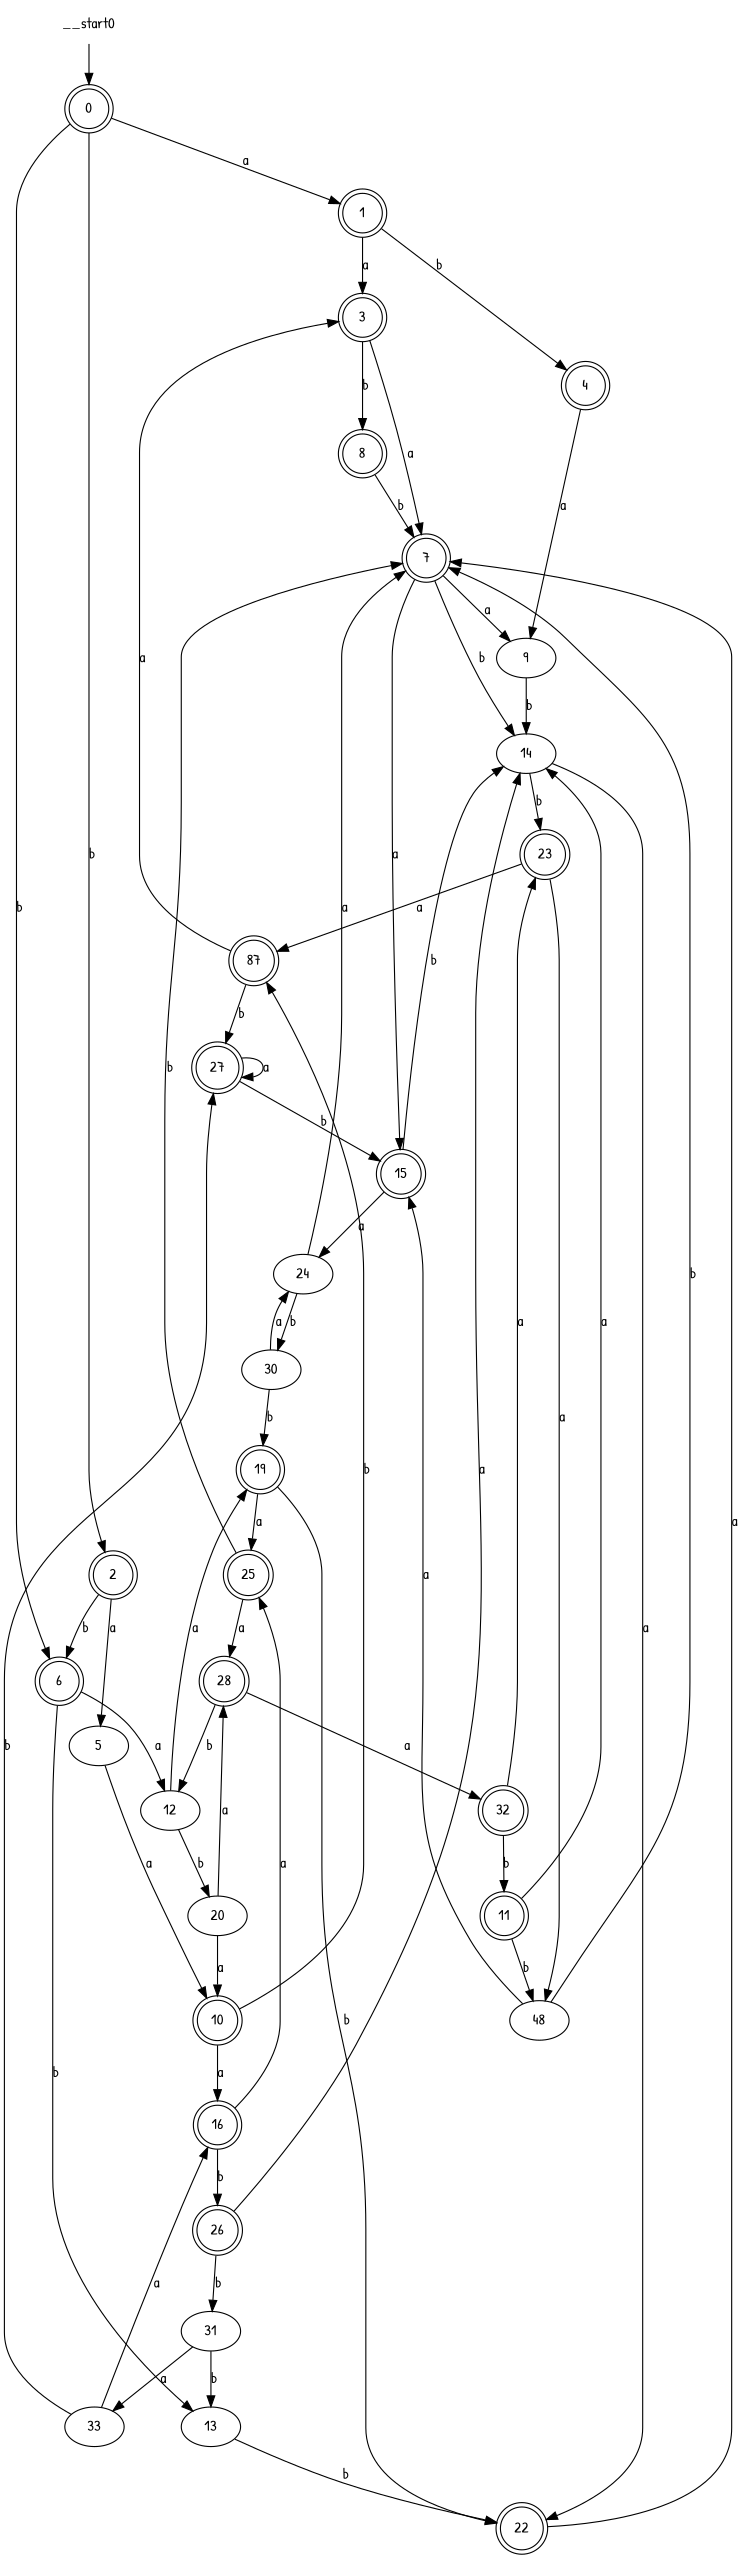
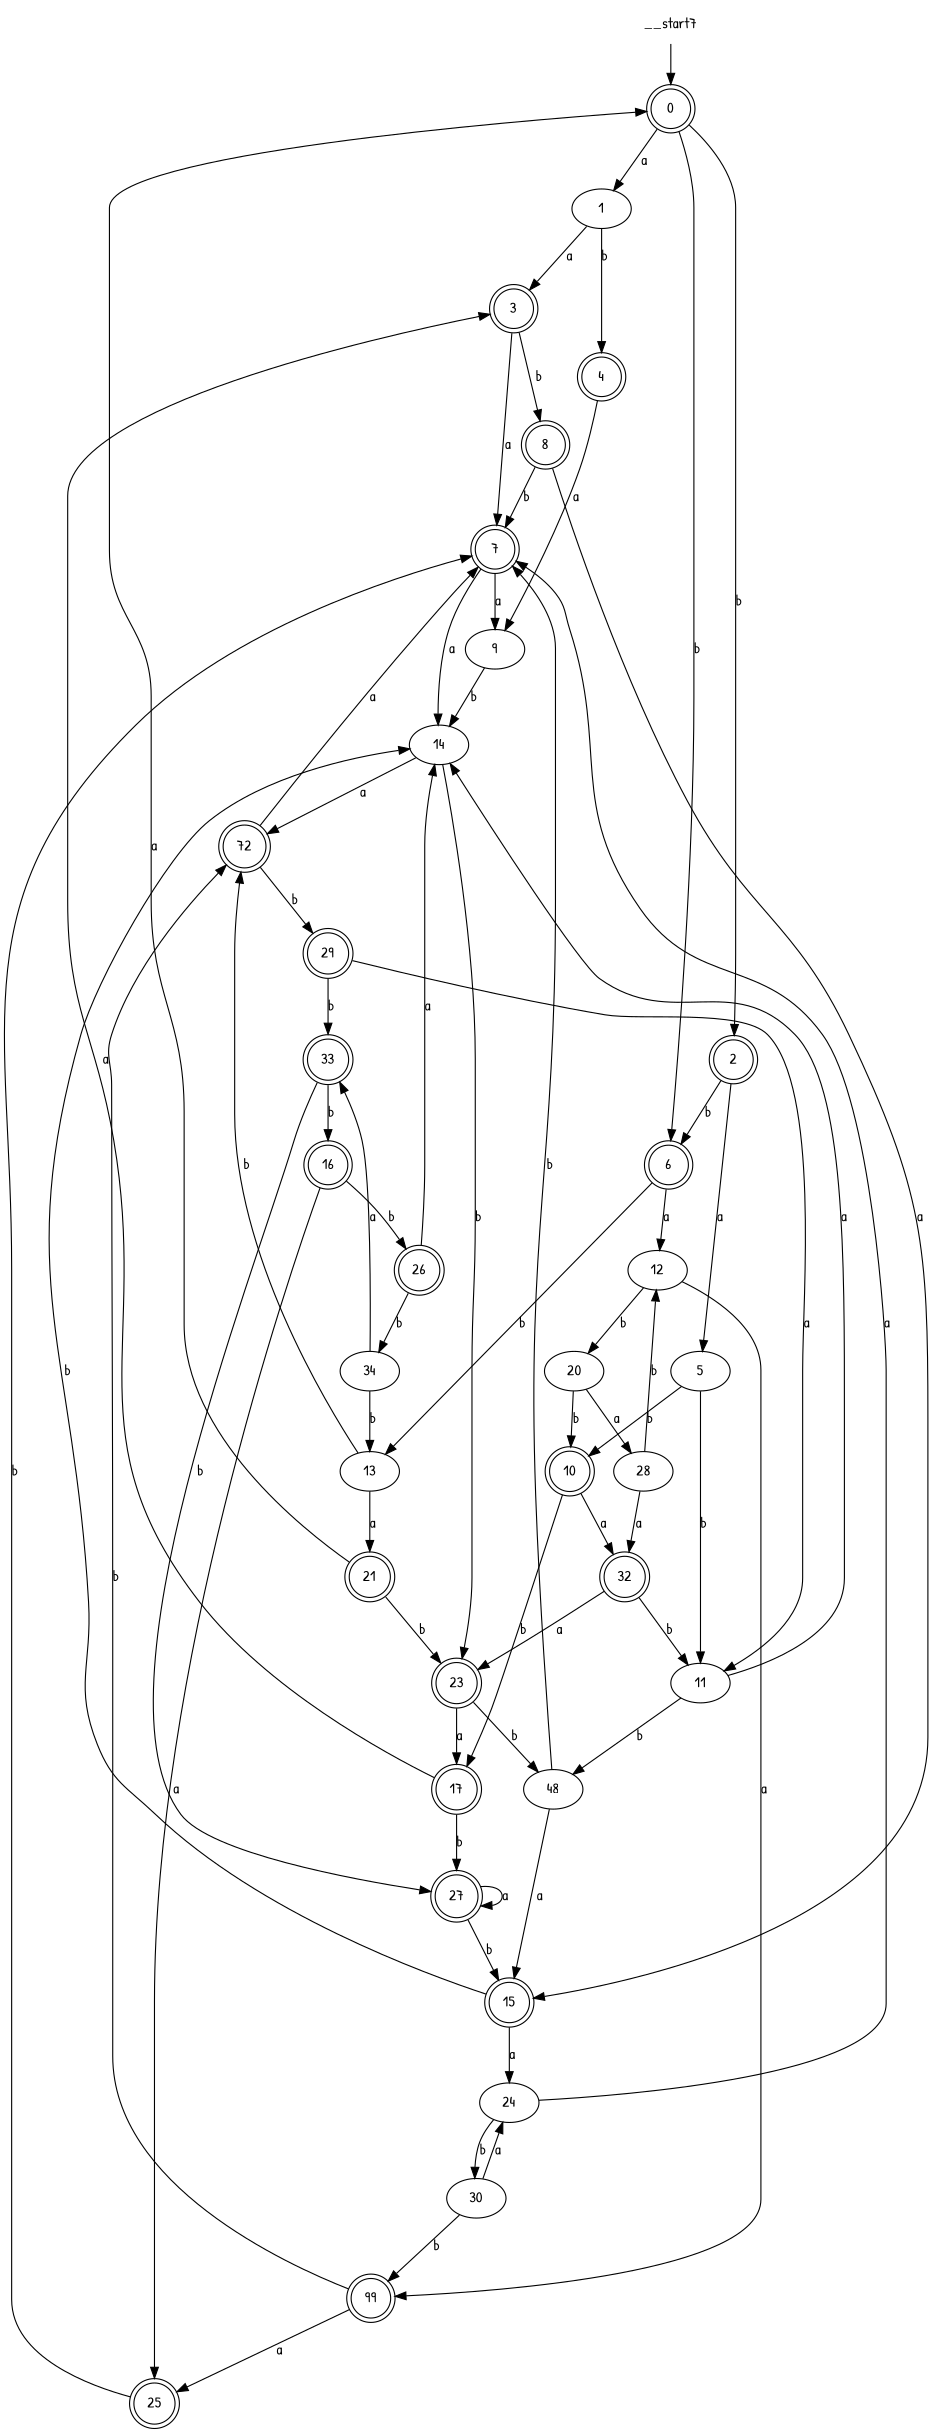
node "__start0": label "__start0" -> "__start7"
node "1": shape doublecircle -> ellipse
edge "7" -> "14": label "b" -> "a"
edge "7" -> "15": now "8" -> "15"
node "29": added
node "87": label "87" -> "17"
edge "23" -> "48": label "a" -> "b"
node "19": label "19" -> "99"
edge "5" -> "11": added, label "b"
node "21": added
edge "25" -> "28": removed, label "a"
node "28": shape doublecircle -> ellipse
edge "5" -> "10": label "a" -> "b"
node "11": shape doublecircle -> ellipse
edge "20" -> "10": label "a" -> "b"
edge "10" -> "16": now "10" -> "32"
edge "33" -> "16": label "a" -> "b"
node "31": label "31" -> "34"
node "33": shape ellipse -> doublecircle
node "22": label "22" -> "72"
